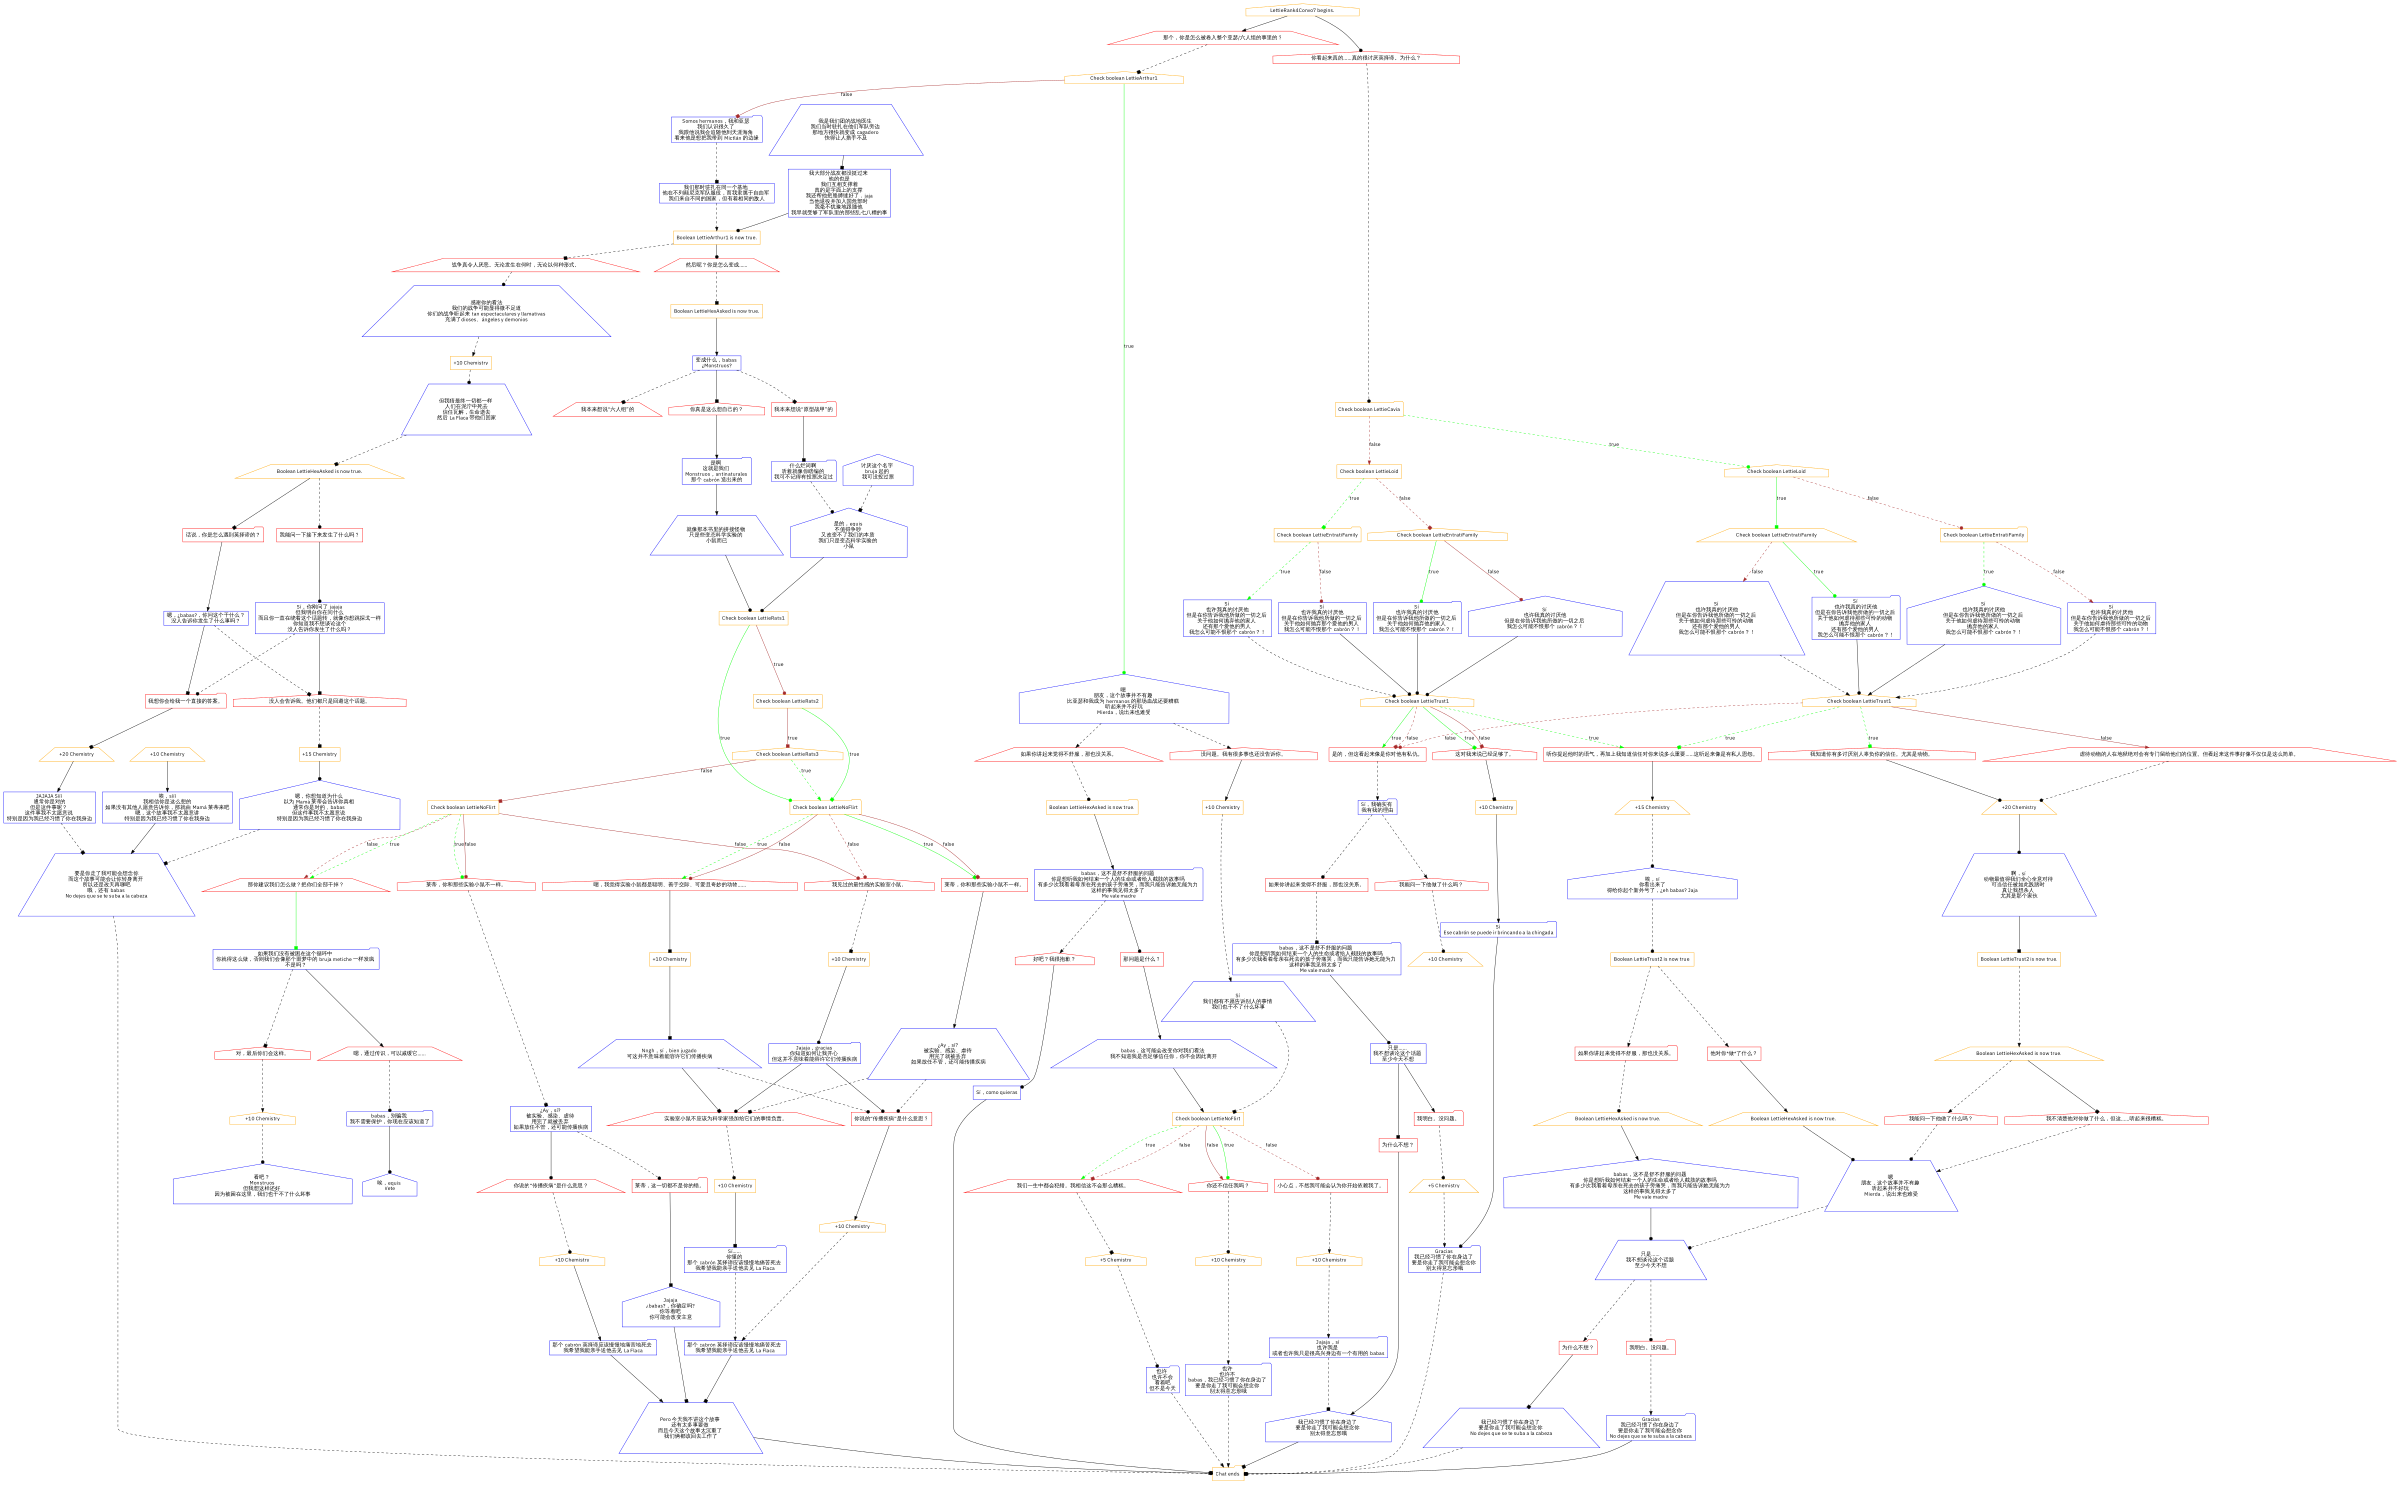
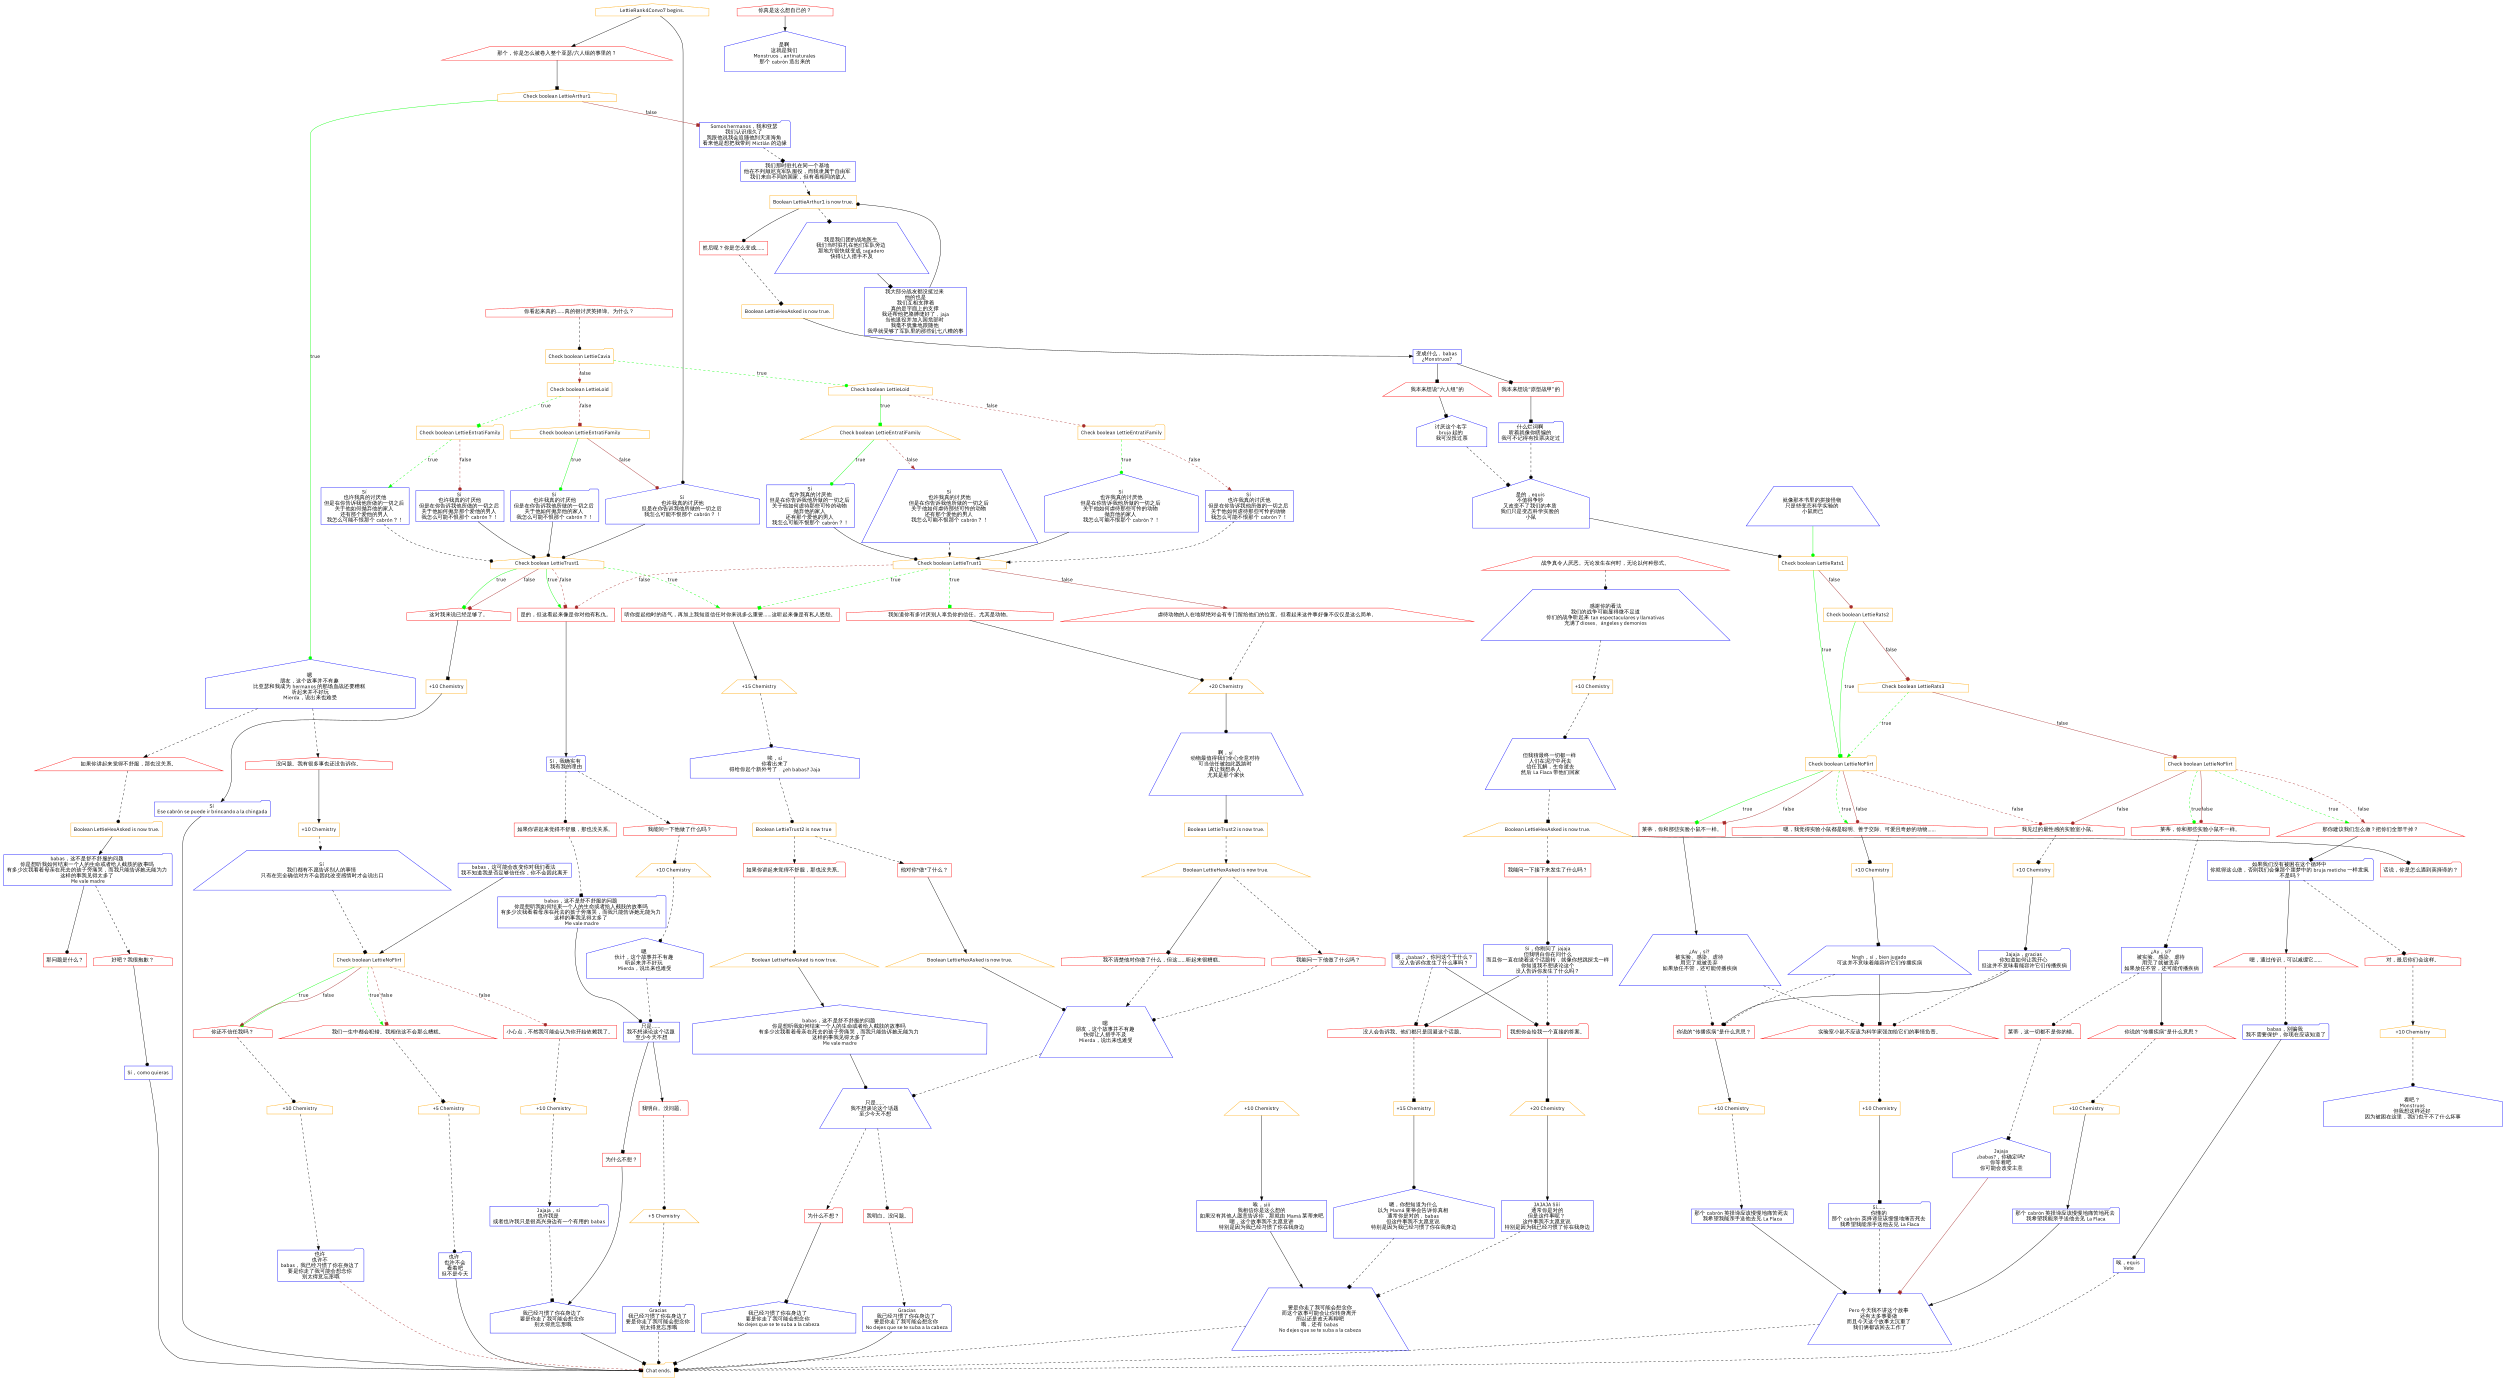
edge "LettieRank4Convo7 begins." -> "你看起来真的……真的很讨厌英择谛。为什么？": now "LettieRank4Convo7 begins." -> "Sí 也许我真的讨厌他 但是在你告诉我他所做的一切之后 我怎么可能不恨那个 cabrón？！"
edge "那个，你是怎么被卷入整个亚瑟/六人组的事里的？" -> "Check boolean LettieArthur1": style dashed -> solid
edge "Boolean LettieArthur1 is now true." -> "战争真令人厌恶。无论发生在何时，无论以何种形式。": now "Boolean LettieArthur1 is now true." -> "我是我们团的战地医生 我们当时驻扎在他们军队旁边 那地方很快就变成 cagadero 快得让人措手不及"
node "然后呢？你是怎么变成……": shape trapezium -> box
edge "变成什么，babas ¿Monstruos?" -> "我本来想说“原型战甲”的": style dashed -> solid
edge "变成什么，babas ¿Monstruos?" -> "你真是这么想自己的？": removed
edge "变成什么，babas ¿Monstruos?" -> "我本来想说“六人组”的": style dashed -> solid
edge "我本来想说“六人组”的" -> "讨厌这个名字 bruja 起的 我可没投过票": added
node "是啊 这就是我们 Monstruos，antinaturales 那个 cabrón 造出来的": shape folder -> house
edge "是啊 这就是我们 Monstruos，antinaturales 那个 cabrón 造出来的" -> "就像那本书里的拼接怪物 只是些变态科学实验的 小鼠而已": removed
edge "话说，你是怎么遇到英择谛的？" -> "嗯，¿babas?，你问这个干什么？ 没人告诉你发生了什么事吗？": removed
edge "就像那本书里的拼接怪物 只是些变态科学实验的 小鼠而已" -> "Check boolean LettieRats1": color black -> green
edge "Check boolean LettieRats1" -> "Check boolean LettieRats2": label "true" -> "false"
edge "Check boolean LettieRats2" -> "Check boolean LettieRats3": label "true" -> "false"
edge "是的，但这看起来像是你对他有私仇。" -> "Sí，我确实有 我有我的理由": style dashed -> solid
edge "那你建议我们怎么做？把你们全部干掉？" -> "如果我们没有被困在这个循环中 你就得这么做，否则我们会像那个噩梦中的 bruja metiche 一样发疯 不是吗？": color green -> black
node "嗯 伙计，这个故事并不有趣 听起来并不好玩 Mierda，说出来也难受": added
edge "那问题是什么？" -> "babas，这可能会改变你对我们看法 我不知道我是否足够信任你，你不会因此离开": removed
node "Sí 我们都有不愿告诉别人的事情 我们也干不了什么坏事": label "Sí 我们都有不愿告诉别人的事情 我们也干不了什么坏事" -> "Sí 我们都有不愿告诉别人的事情 只有在完全确信对方不会因此改变感情时才会说出口"
node "babas，这可能会改变你对我们看法 我不知道我是否足够信任你，你不会因此离开": shape trapezium -> box
edge "Jajaja，gracias 你知道如何让我开心 但这并不意味着能容许它们传播疾病" -> "实验室小鼠不应该为科学家强加给它们的事情负责。": style solid -> dashed
edge "Sí Ese cabrón se puede ir brincando a la chingada" -> "Gracias 我已经习惯了你在身边了 要是你走了我可能会想念你 别太得意忘形哦": now "Sí Ese cabrón se puede ir brincando a la chingada" -> "Chat ends."
node "唉，equis Vete": shape house -> box
node "嗯 朋友，这个故事并不有趣 听起来并不好玩 Mierda，说出来也难受": label "嗯 朋友，这个故事并不有趣 听起来并不好玩 Mierda，说出来也难受" -> "嗯 朋友，这个故事并不有趣 快得让人措手不及 Mierda，说出来也难受"
edge "莱蒂，这一切都不是你的错。" -> "Jajaja ¿babas?，你确定吗? 你等着吧 你可能会改变主意": style solid -> dashed
edge "Sí…… 你懂的 那个 cabrón 英择谛应该慢慢地痛苦死去 我希望我能亲手送他去见 La Flaca" -> "那个 cabrón 英择谛应该慢慢地痛苦死去 我希望我能亲手送他去见 La Flaca": now "Sí…… 你懂的 那个 cabrón 英择谛应该慢慢地痛苦死去 我希望我能亲手送他去见 La Flaca" -> "Pero 今天我不讲这个故事 还有太多事要做 而且今天这个故事太沉重了 我们俩都该回去工作了"
edge "Jajaja ¿babas?，你确定吗? 你等着吧 你可能会改变主意" -> "Pero 今天我不讲这个故事 还有太多事要做 而且今天这个故事太沉重了 我们俩都该回去工作了": color black -> brown
edge "唉，equis Vete" -> "Chat ends.": added
node "我已经习惯了你在身边了 要是你走了我可能会想念你 No dejes que se te suba a la cabeza": shape trapezium -> house
edge "也许 也许不会 看着吧 但不是今天" -> "Chat ends.": style dashed -> solid
edge "也许 也许不 babas，我已经习惯了你在身边了 要是你走了我可能会想念你 别太得意忘形哦" -> "Chat ends.": color black -> brown
edge "Gracias 我已经习惯了你在身边了 要是你走了我可能会想念你 别太得意忘形哦" -> "Chat ends.": arrowhead normal -> dot
edge "Pero 今天我不讲这个故事 还有太多事要做 而且今天这个故事太沉重了 我们俩都该回去工作了" -> "Chat ends.": style solid -> dashed
edge "我已经习惯了你在身边了 要是你走了我可能会想念你 No dejes que se te suba a la cabeza" -> "Chat ends.": style dashed -> solid
